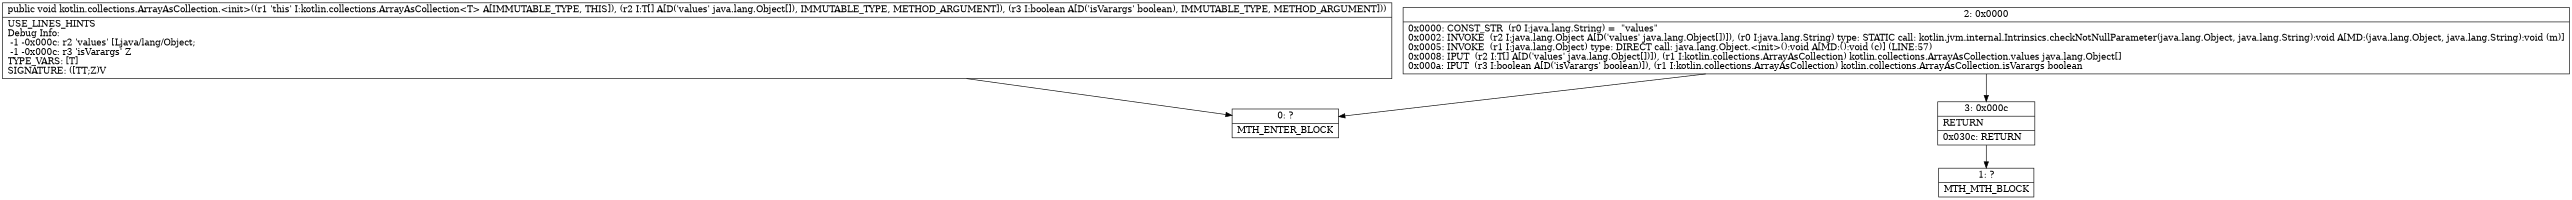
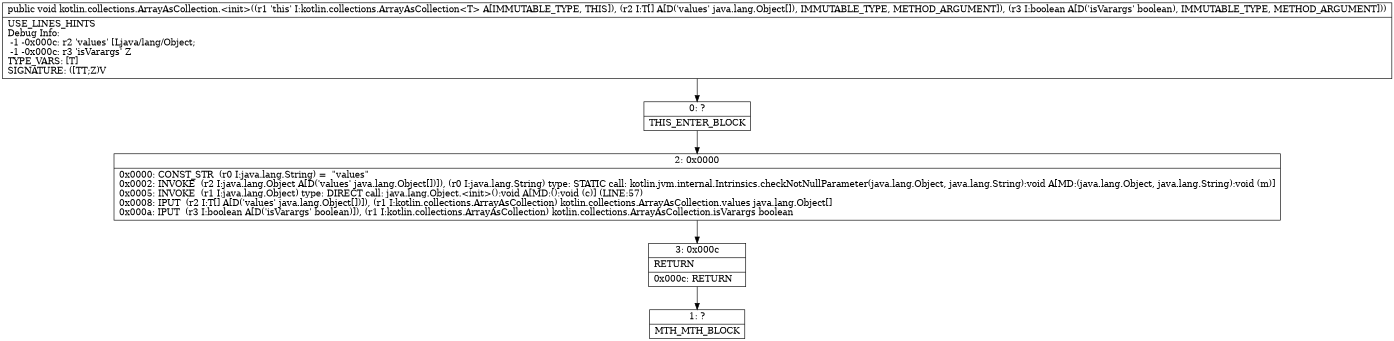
edge "2: 0x0000" -> "0: ?": reversed
node "0: ?": text "MTH_ENTER_BLOCK" -> "THIS_ENTER_BLOCK"
node "3: 0x000c": text "0x030c: RETURN" -> "0x000c: RETURN"
